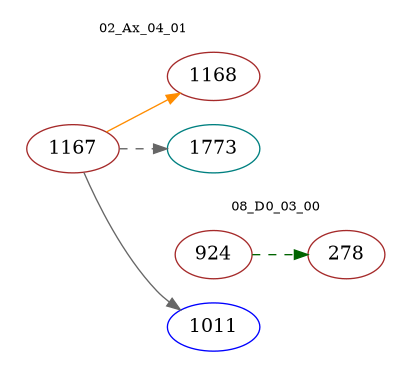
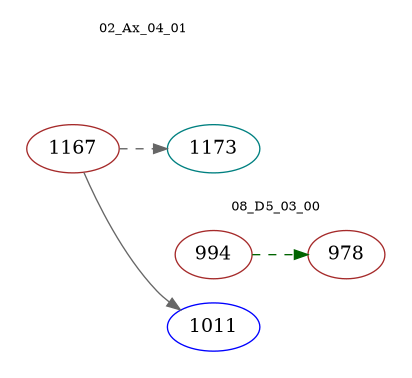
node "1168": removed
node "1773": label "1773" -> "1173"
cluster "08_D0_03_00": label "08_D0_03_00" -> "08_D5_03_00"
node "924": label "924" -> "994"
node "278": label "278" -> "978"
